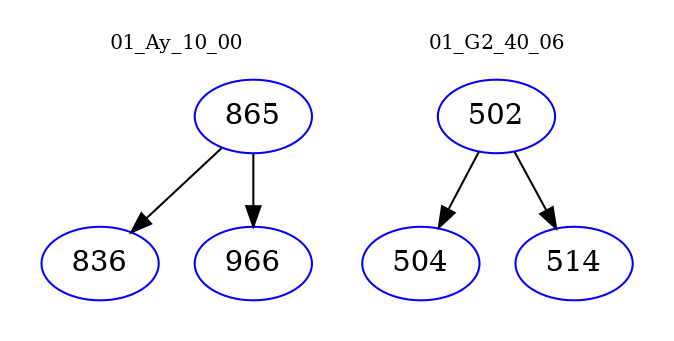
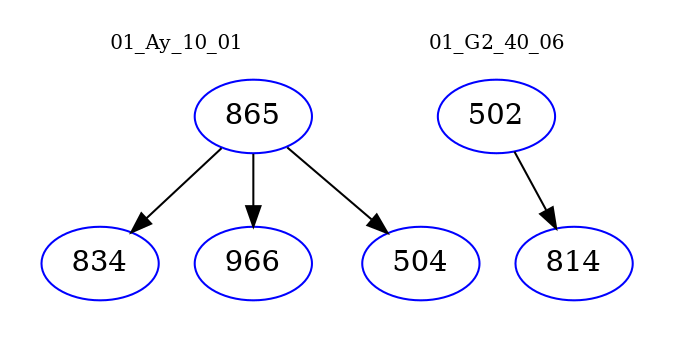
cluster "01_Ay_10_00": label "01_Ay_10_00" -> "01_Ay_10_01"
edge "502" -> "504": now "865" -> "504"
node "836": label "836" -> "834"
node "514": label "514" -> "814"
